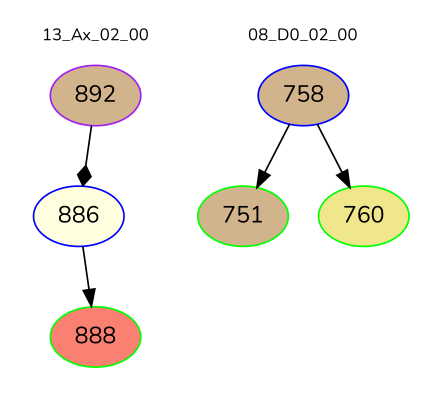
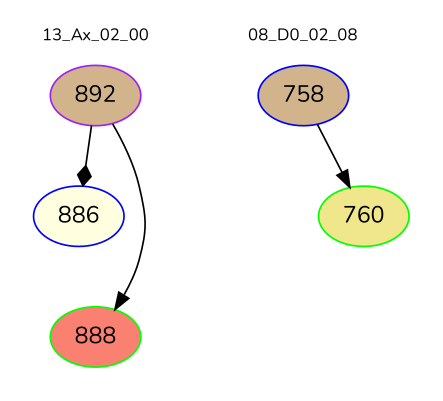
cluster "08_D0_02_00": label "08_D0_02_00" -> "08_D0_02_08"
node "751": removed
edge "886" -> "888": now "892" -> "888"
